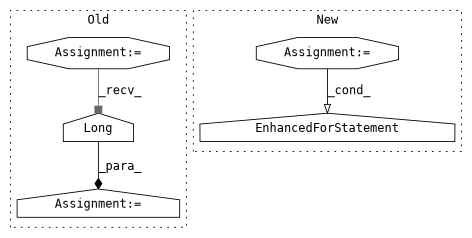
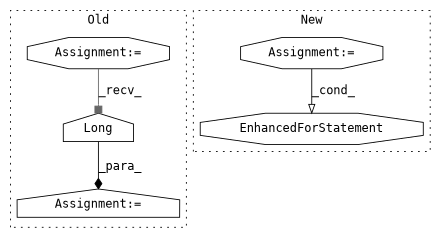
node "EnhancedForStatement": shape house -> octagon
